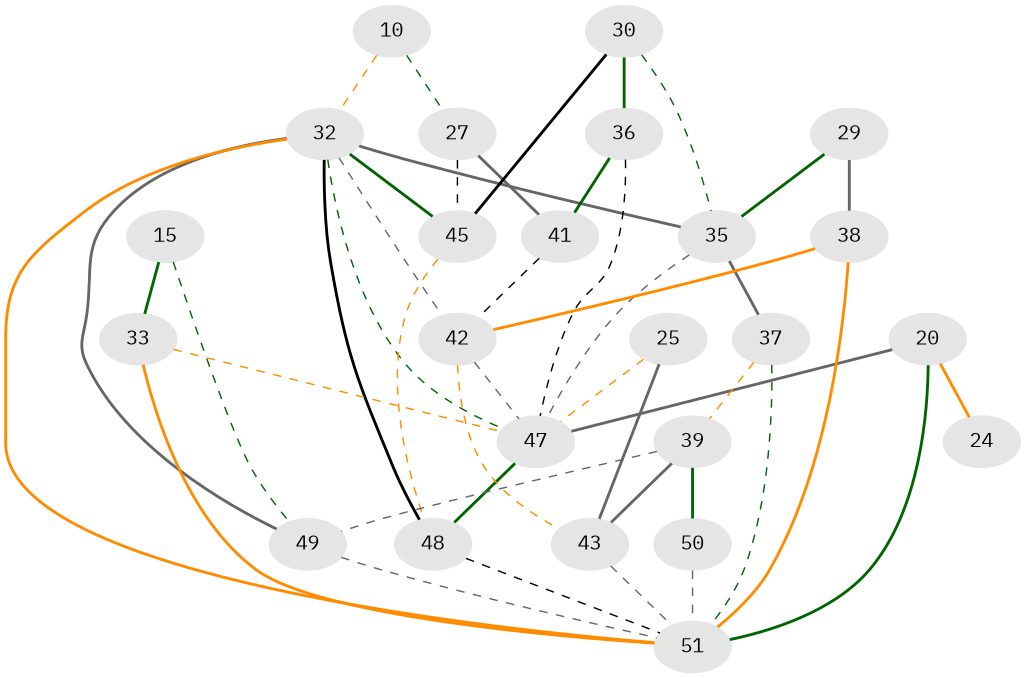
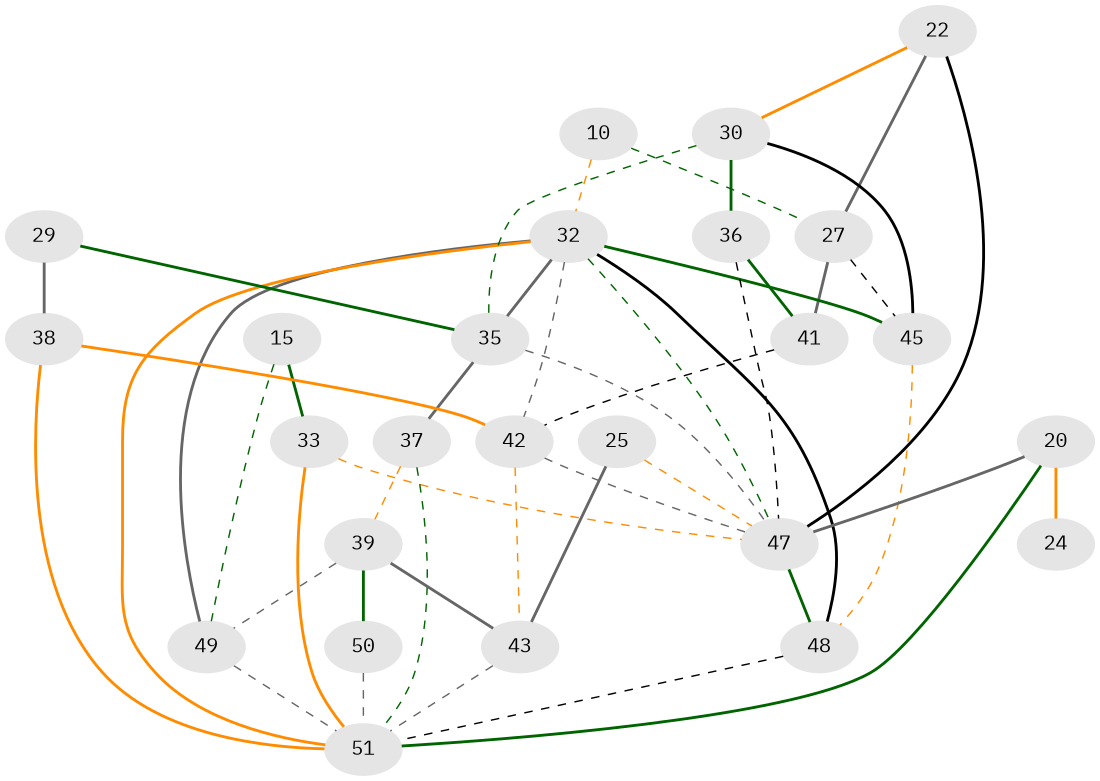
node "22": added
